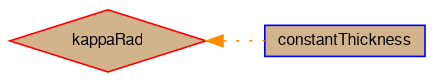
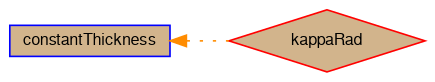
edge "constantThickness" -> "kappaRad": reversed
